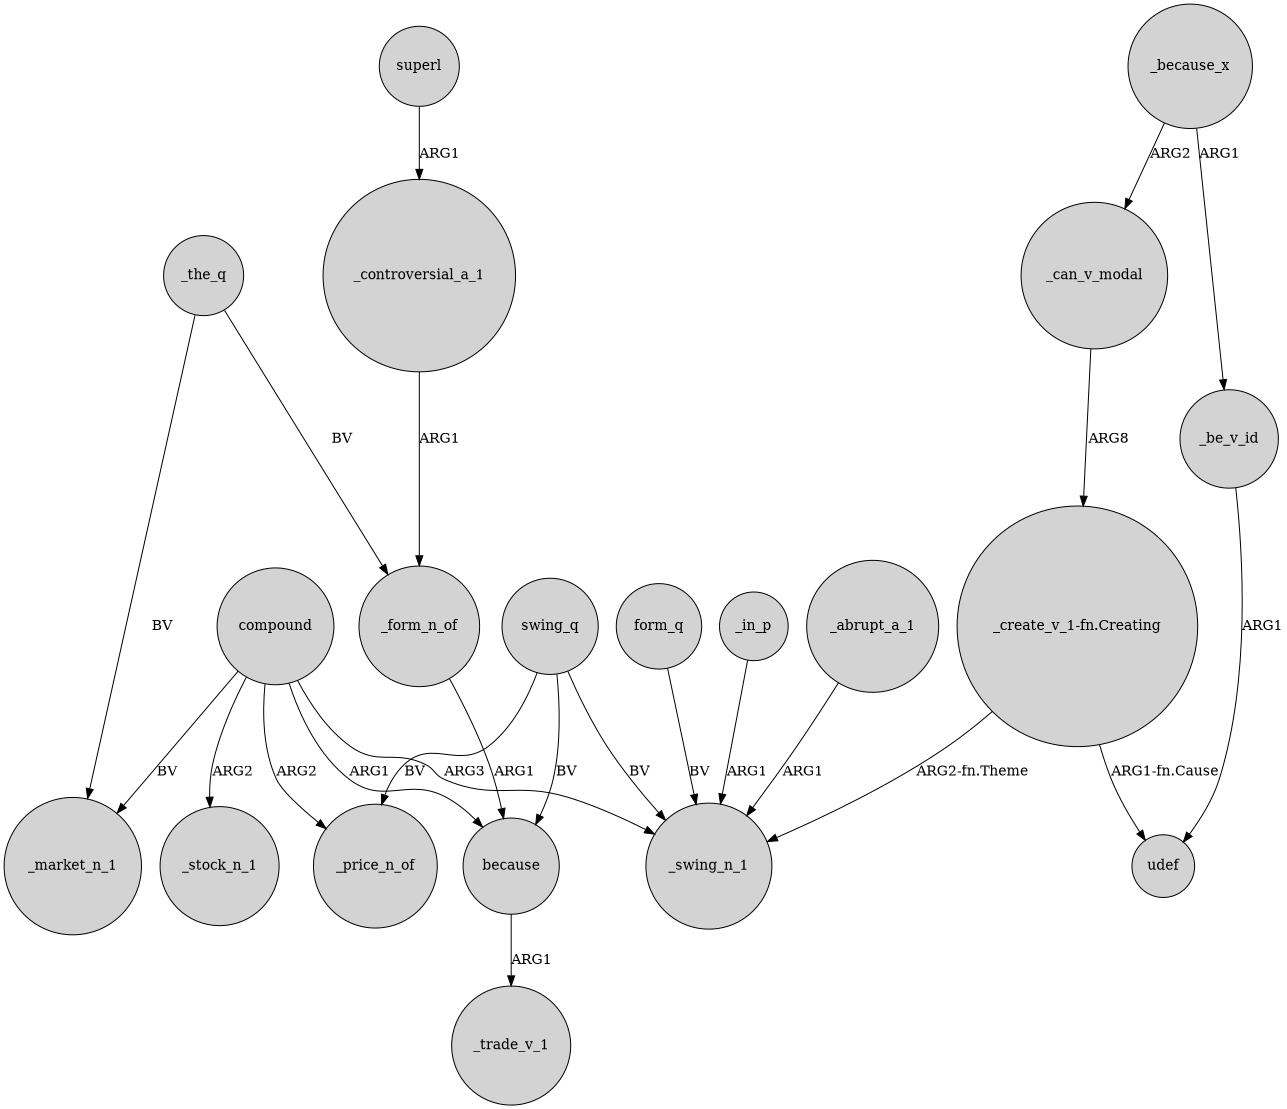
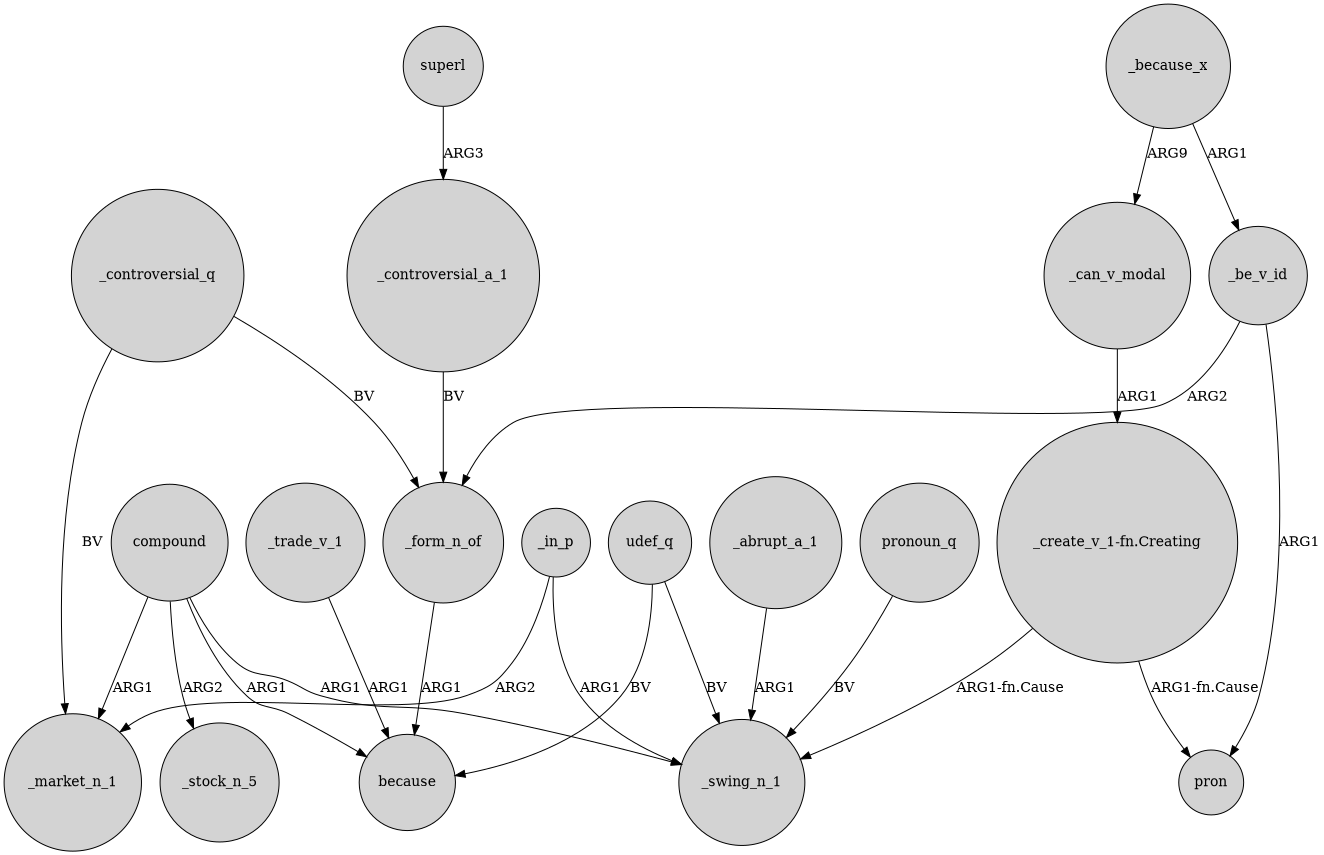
edge "superl" -> "_controversial_a_1": label "ARG1" -> "ARG3"
edge "_because_x" -> "_can_v_modal": label "ARG2" -> "ARG9"
node "_the_q": label "_the_q" -> "_controversial_q"
edge "_be_v_id" -> "_form_n_of": added, label "ARG2"
edge "_controversial_a_1" -> "_form_n_of": label "ARG1" -> "BV"
edge "_can_v_modal" -> "_create_v_1-fn.Creating": label "ARG8" -> "ARG1"
node "swing_q": label "swing_q" -> "udef_q"
node "form_q": label "form_q" -> "pronoun_q"
edge "_in_p" -> "_market_n_1": added, label "ARG2"
edge "compound" -> "_market_n_1": label "BV" -> "ARG1"
edge "compound" -> "_swing_n_1": label "ARG3" -> "ARG1"
edge "_create_v_1-fn.Creating" -> "_swing_n_1": label "ARG2-fn.Theme" -> "ARG1-fn.Cause"
node "_stock_n_1": label "_stock_n_1" -> "_stock_n_5"
node "_price_n_of": removed
node "udef": label "udef" -> "pron"
edge "because" -> "_trade_v_1": reversed
